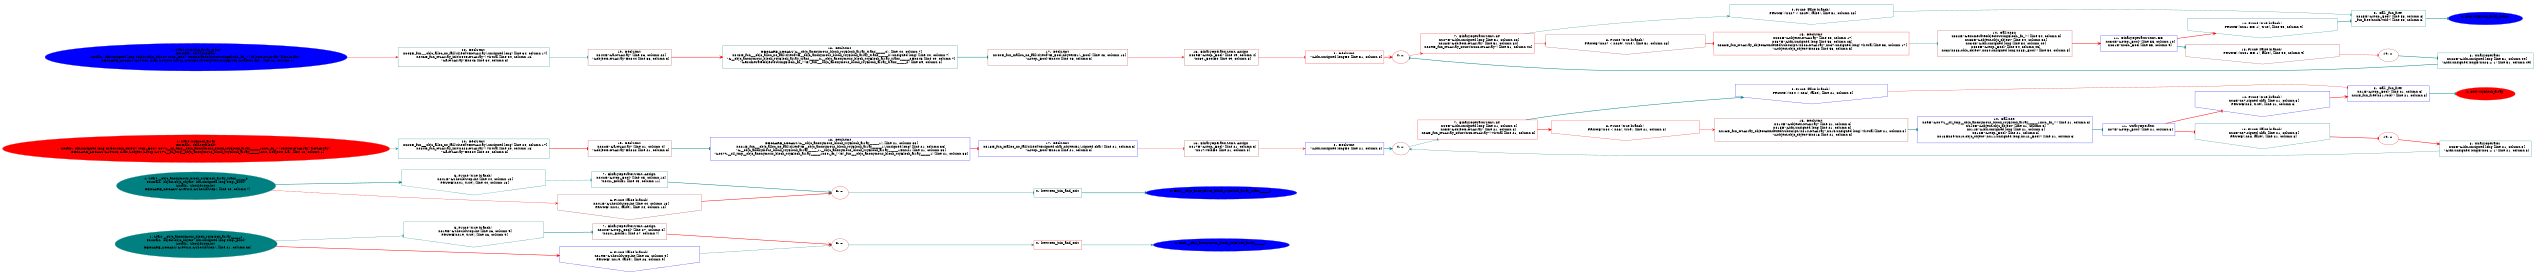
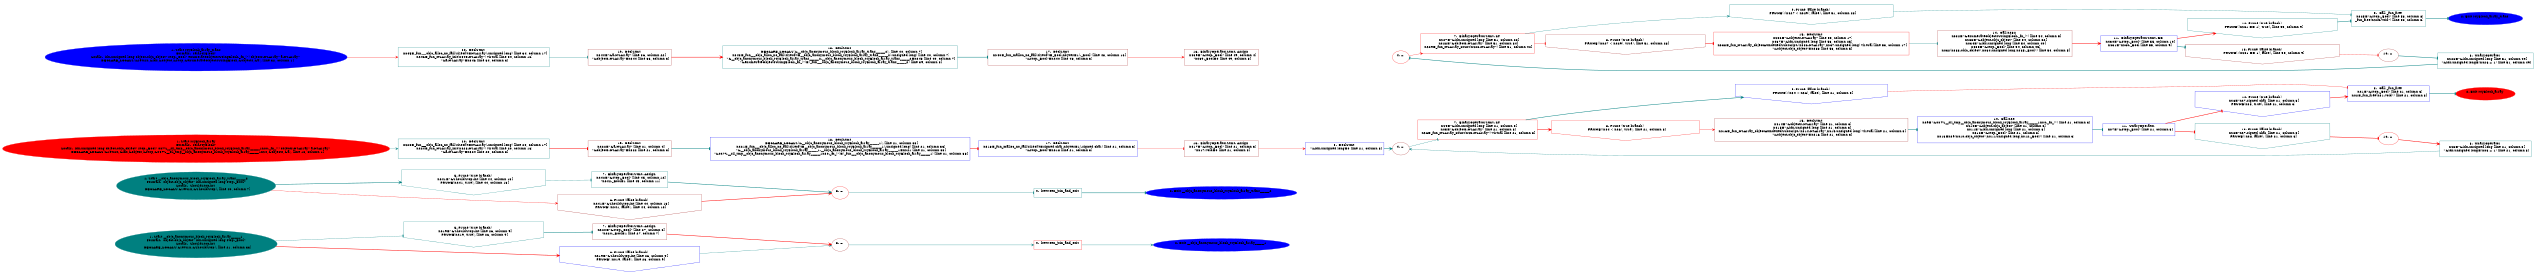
node "5:  DeclStmt *&idx:unsigned long=0 [line 51, column 8]": removed
